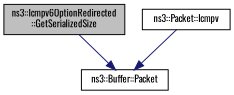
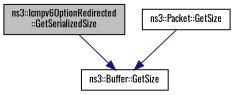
node "ns3::Packet::Icmpv": label "ns3::Packet::Icmpv" -> "ns3::Packet::GetSize"
node "ns3::Buffer::Packet": label "ns3::Buffer::Packet" -> "ns3::Buffer::GetSize"
